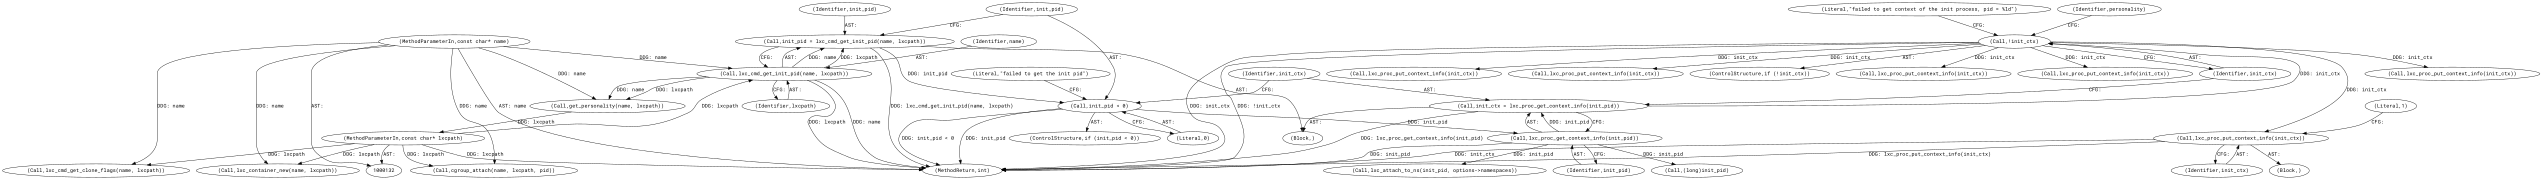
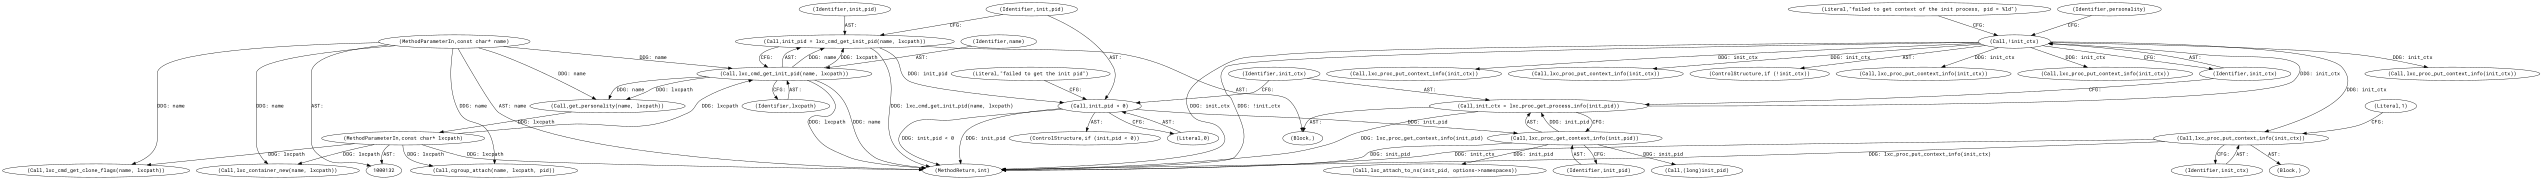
node "(Call,init_ctx = lxc_proc_get_context_info(init_pid))": label "(Call,init_ctx = lxc_proc_get_context_info(init_pid))" -> "(Call,init_ctx = lxc_proc_get_process_info(init_pid))"
